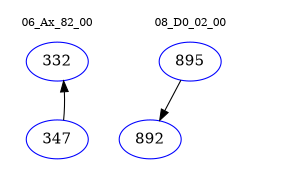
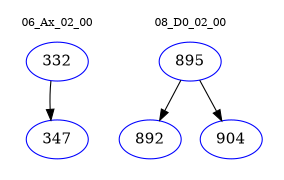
cluster "06_Ax_82_00": label "06_Ax_82_00" -> "06_Ax_02_00"
edge "347" -> "332": reversed
node "904": added
